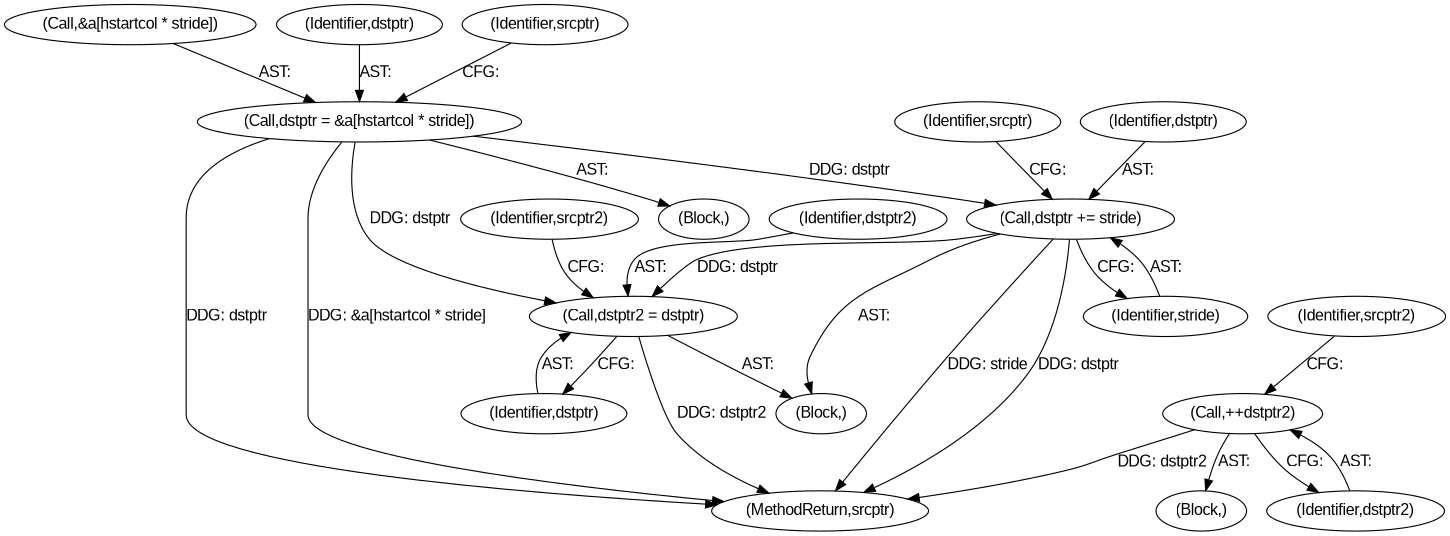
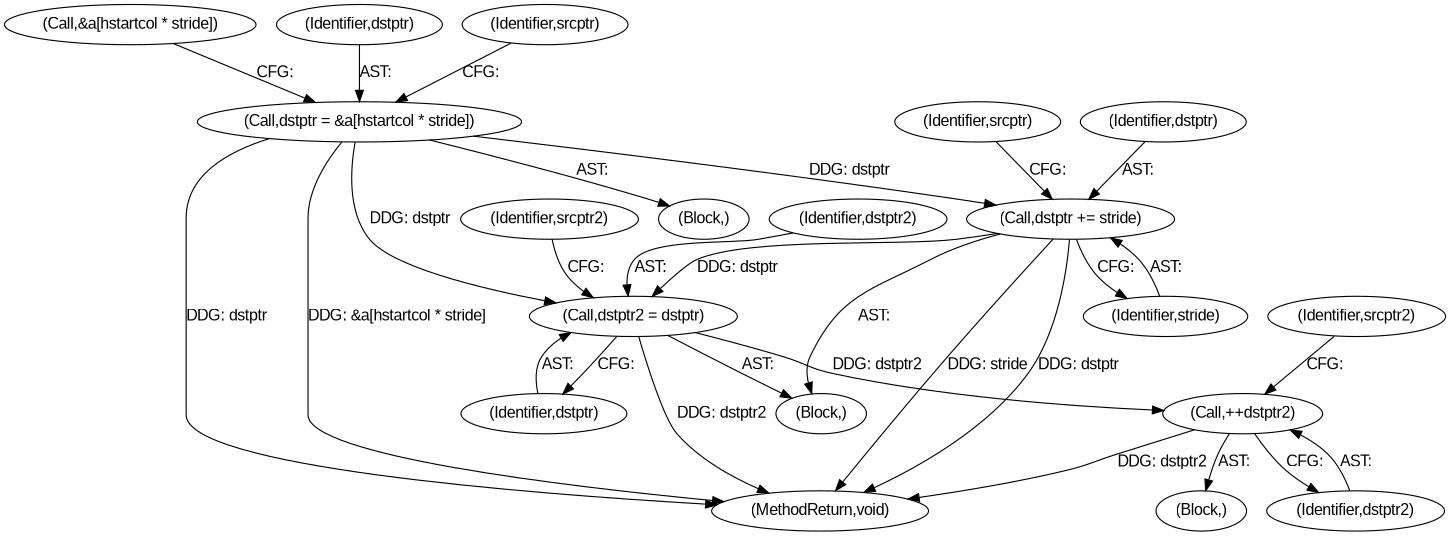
edge "(Call,&a[hstartcol * stride])" -> "(Call,dstptr = &a[hstartcol * stride])": label "AST: " -> "CFG: "
edge "(Call,dstptr2 = dstptr)" -> "(Call,++dstptr2)": added, label "DDG: dstptr2"
node "(MethodReturn,srcptr)": label "(MethodReturn,srcptr)" -> "(MethodReturn,void)"
